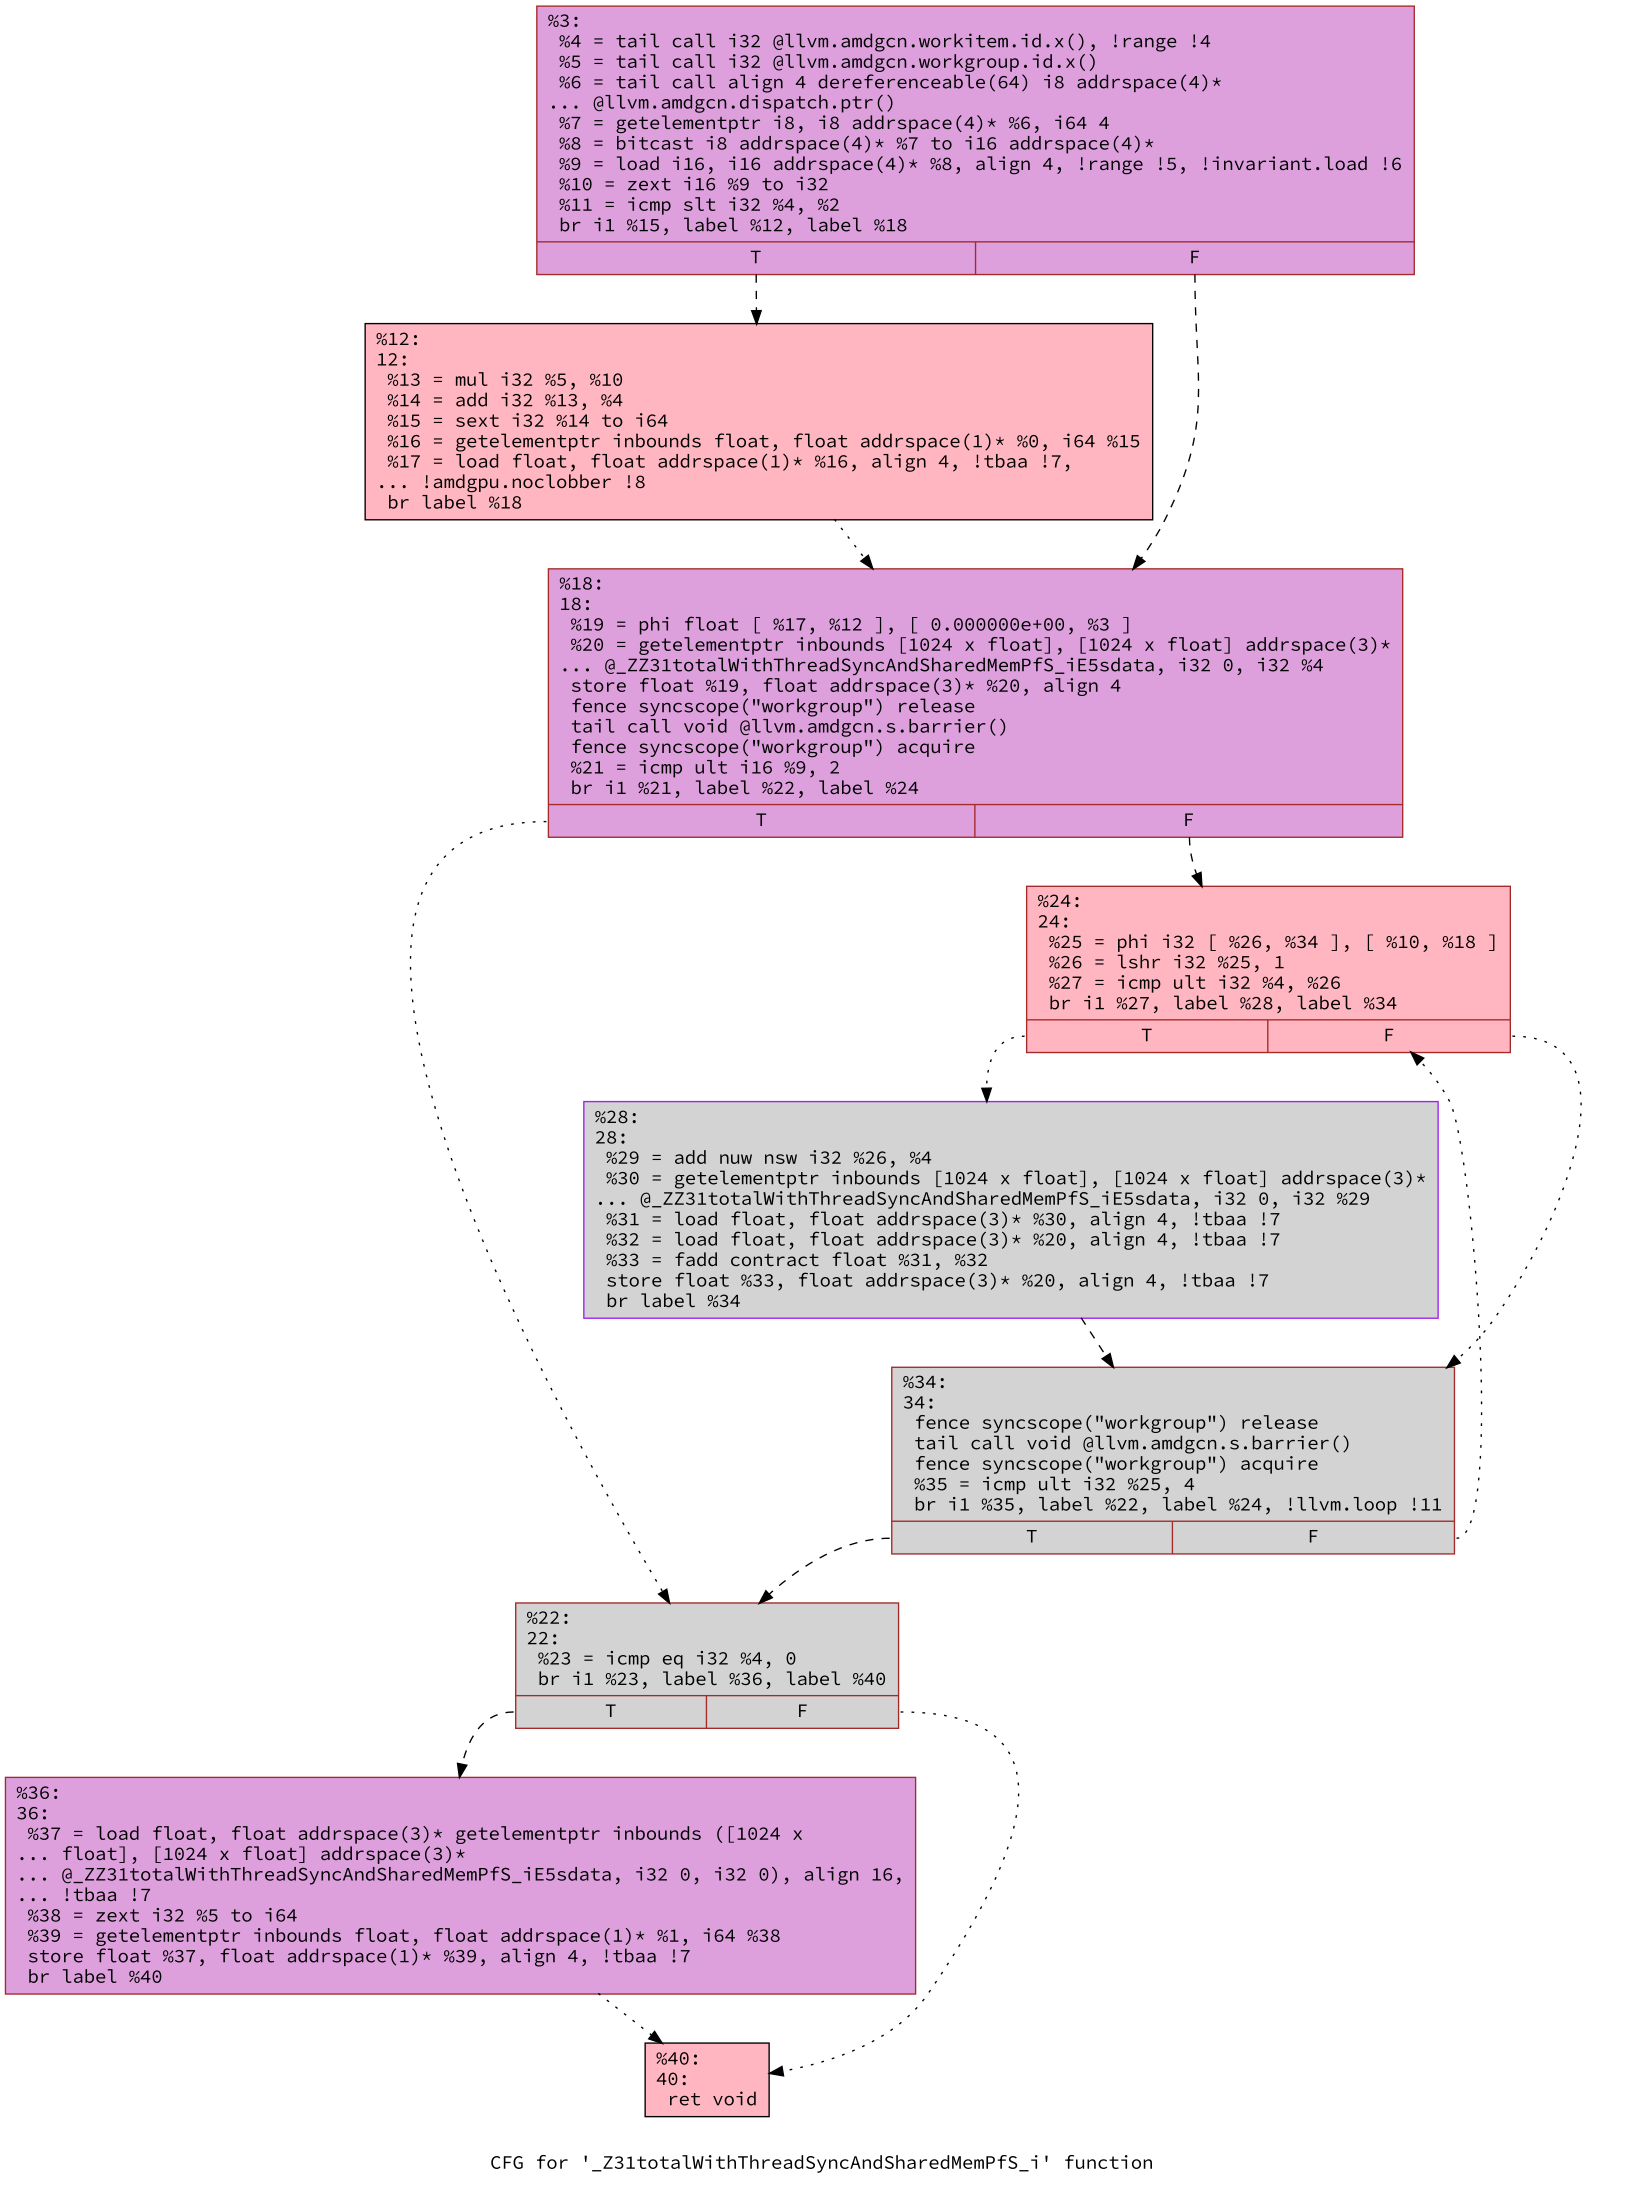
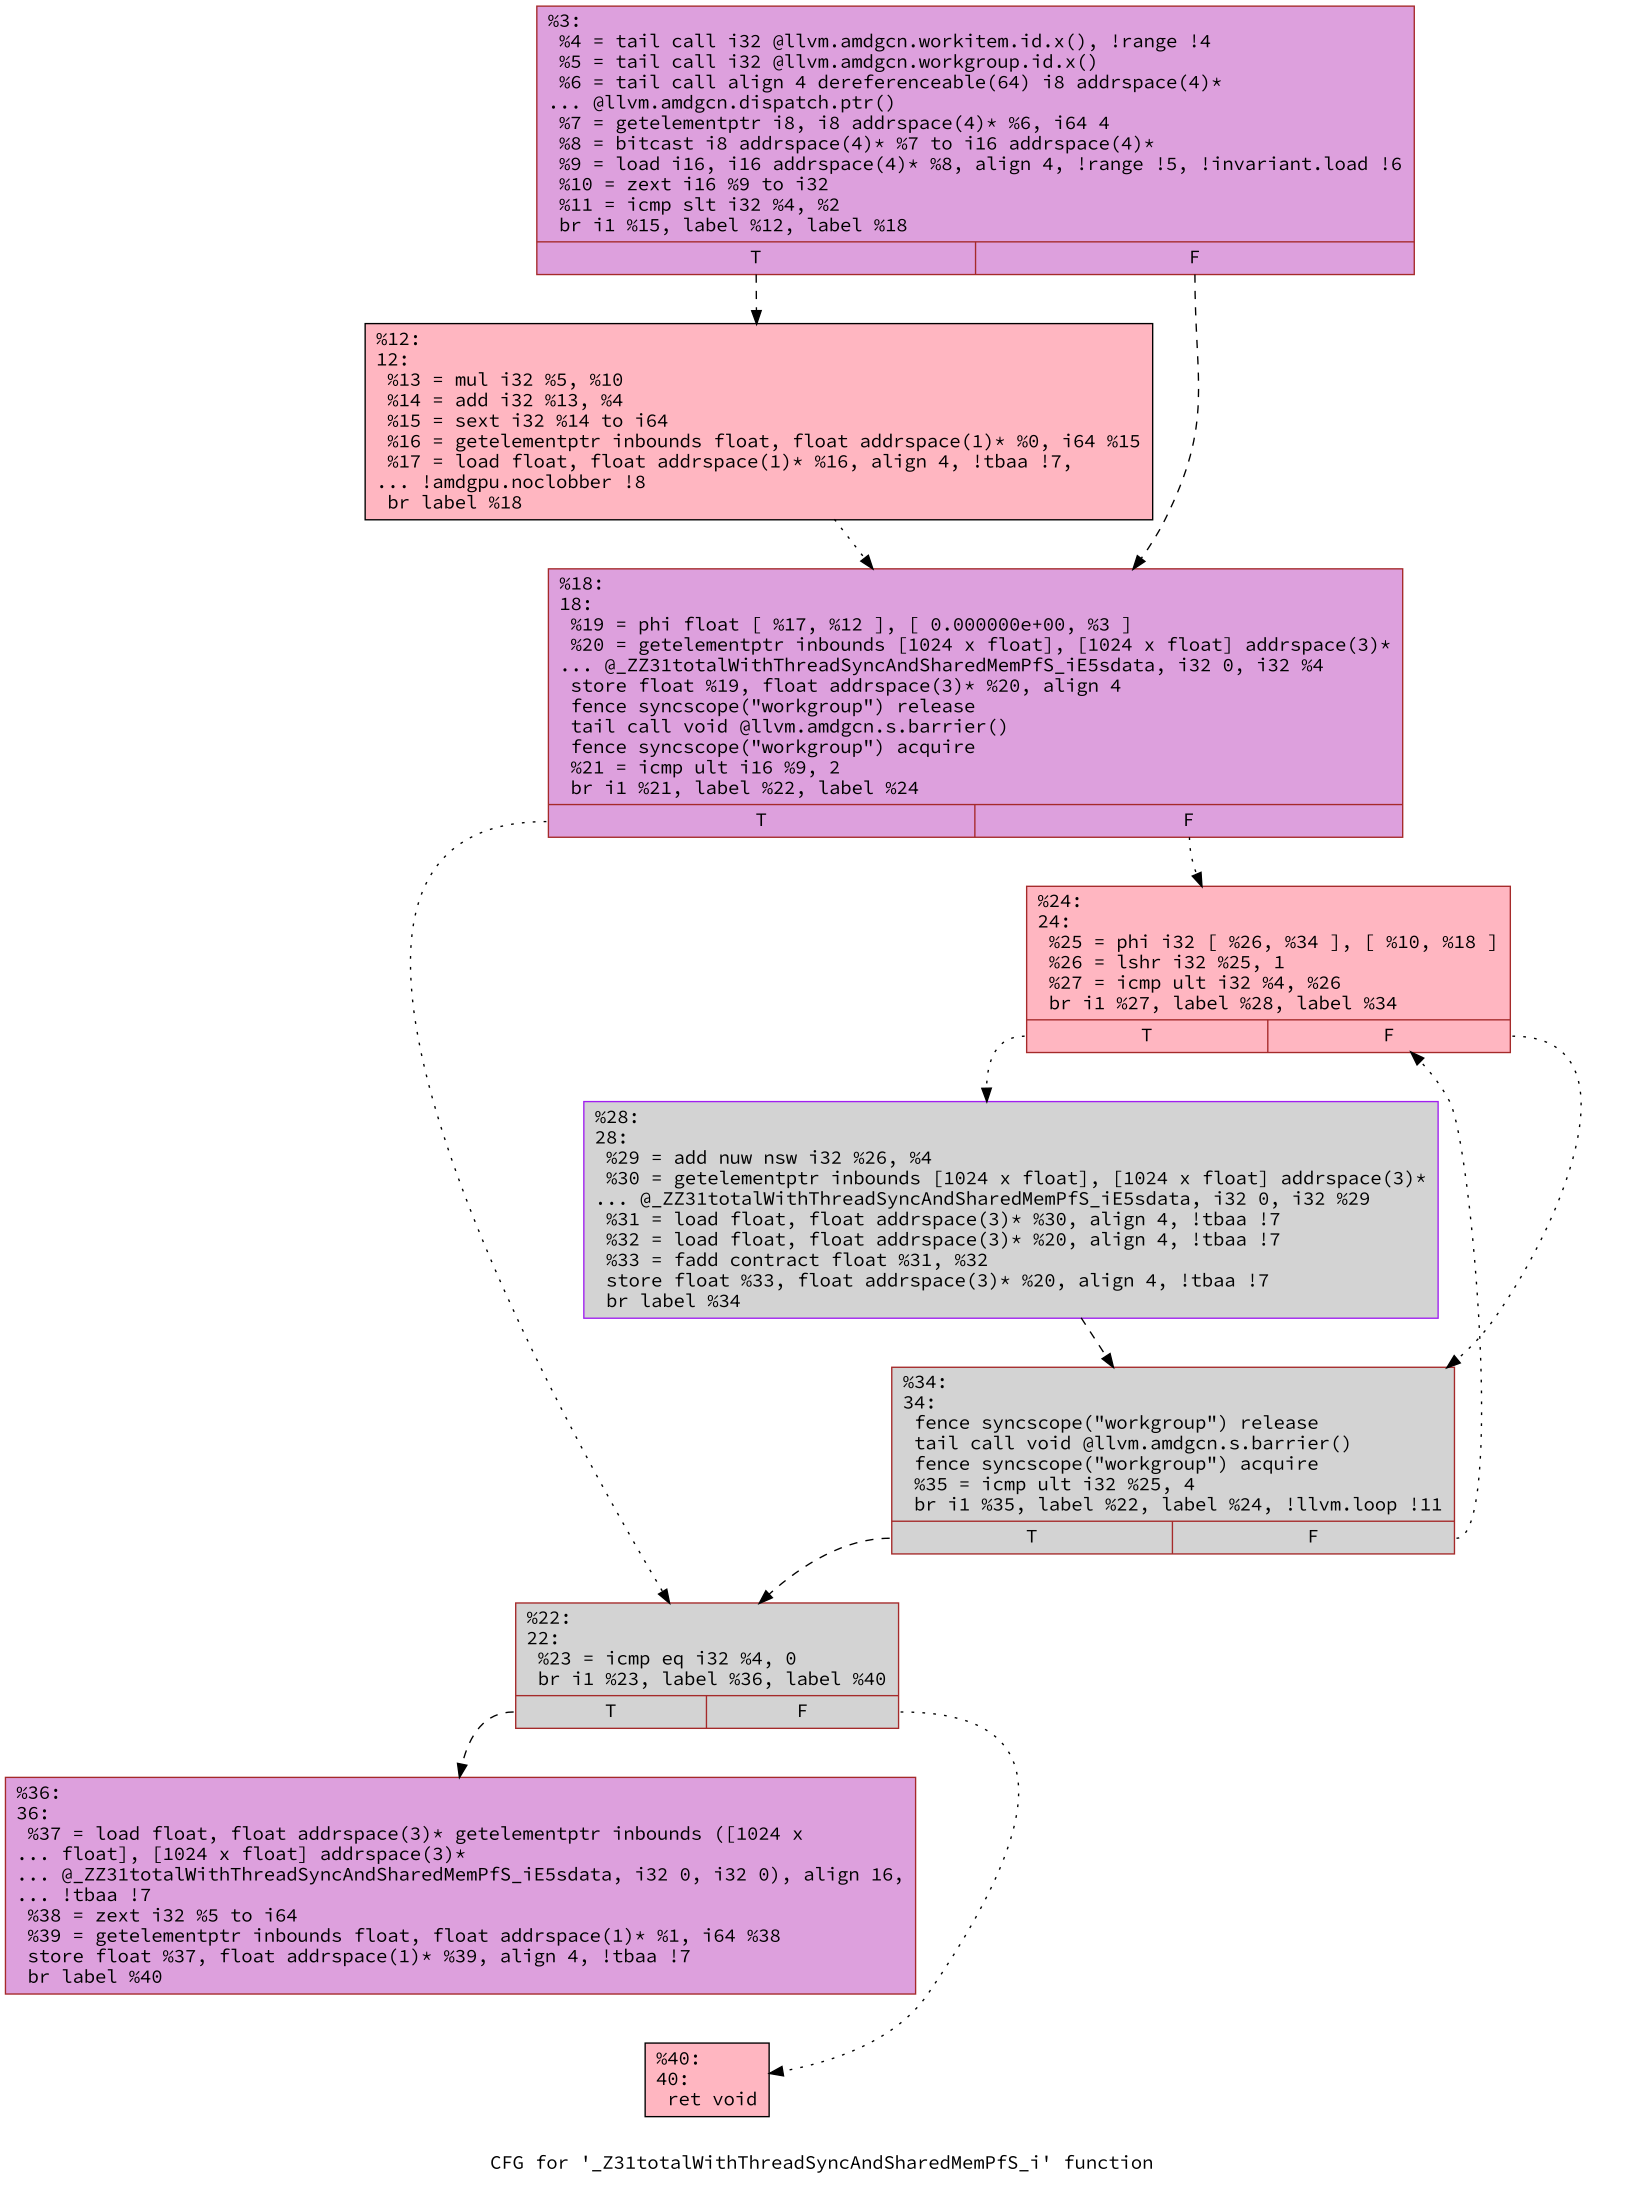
edge "%18:" -> "%24:": style dashed -> dotted
edge "%36:" -> "%40:": removed
